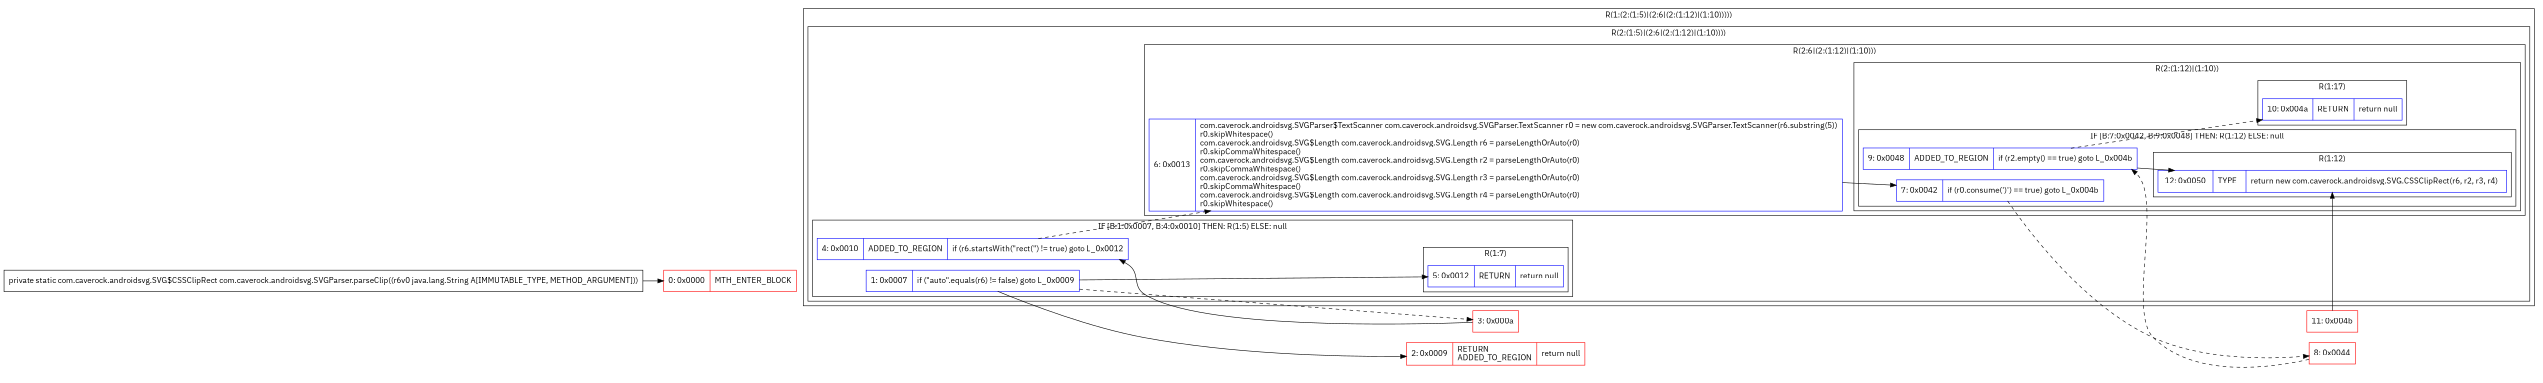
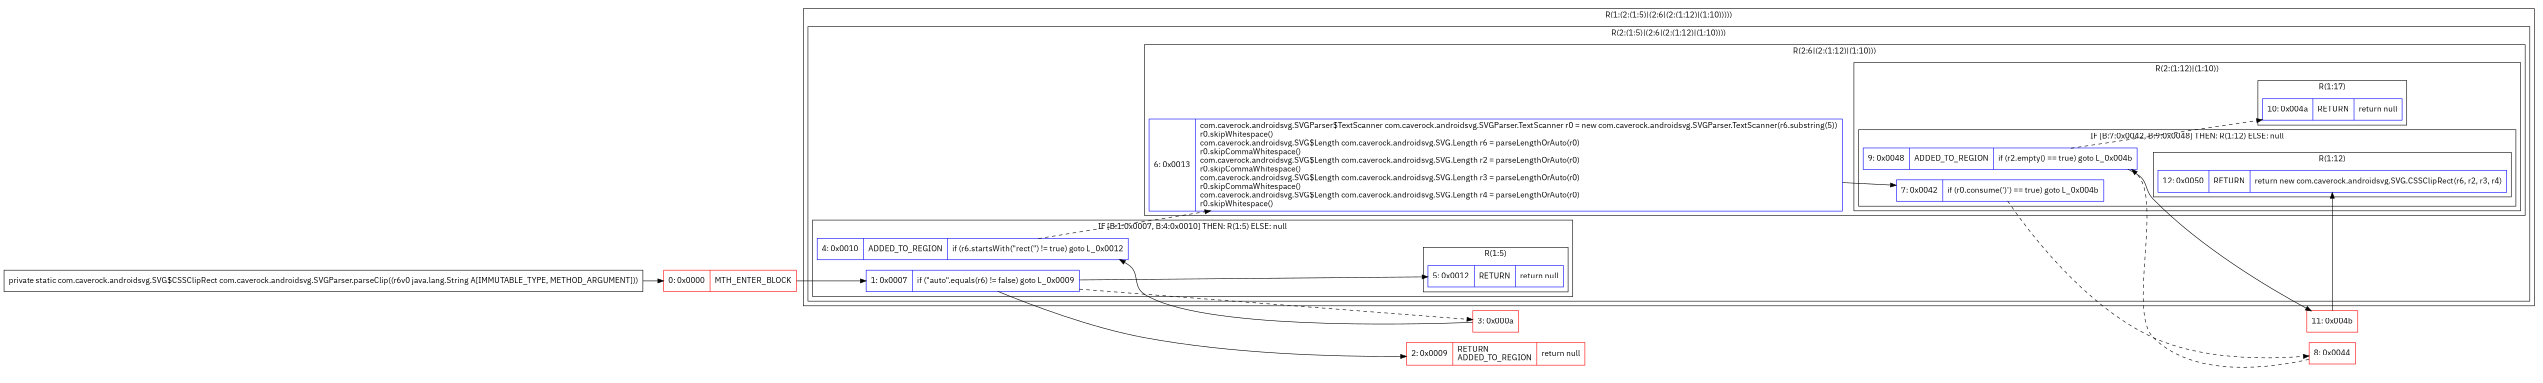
edge "9: 0x0048" -> "12: 0x0050": now "9: 0x0048" -> "11: 0x004b"
node "12: 0x0050": text "TYPE" -> "RETURN"
cluster "R(1:7)": label "R(1:7)" -> "R(1:5)"
edge "0: 0x0000" -> "1: 0x0007": added
